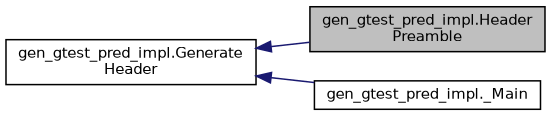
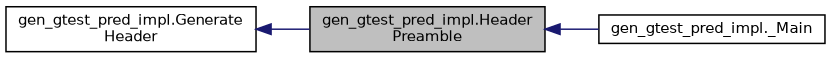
edge "gen_gtest_pred_impl._Main" -> "gen_gtest_pred_impl.Generate Header": now "gen_gtest_pred_impl._Main" -> "gen_gtest_pred_impl.Header Preamble"
